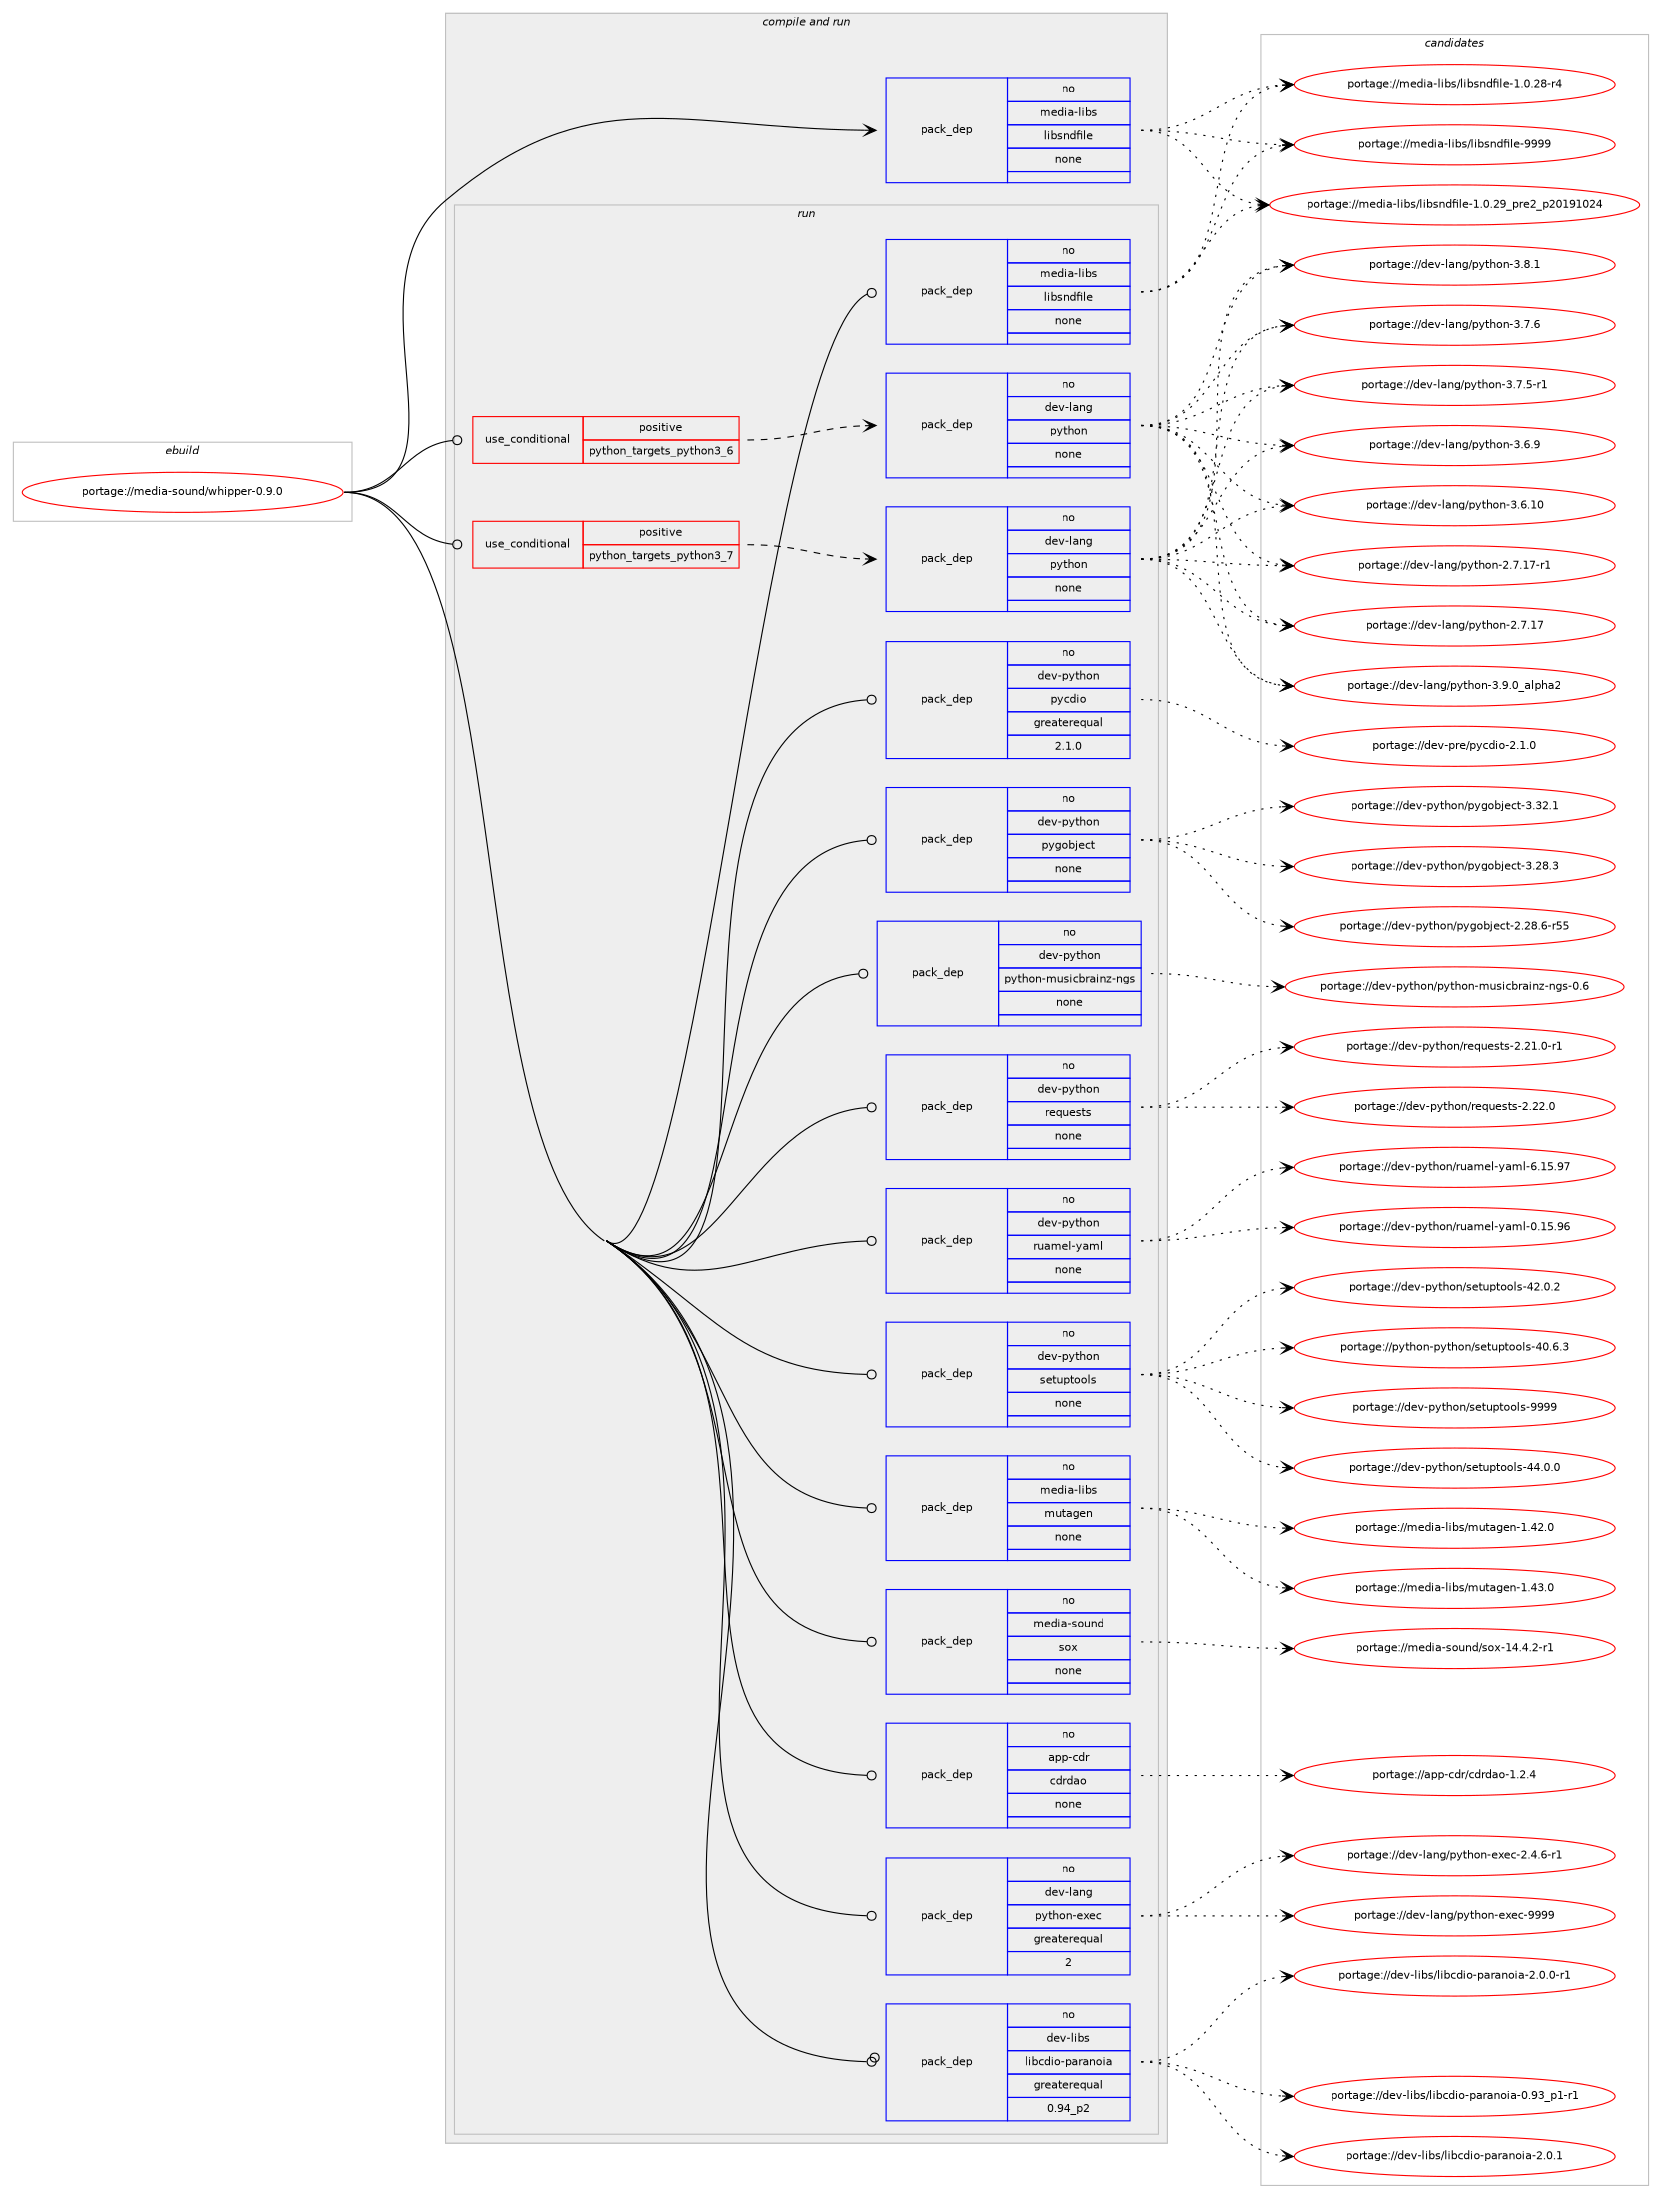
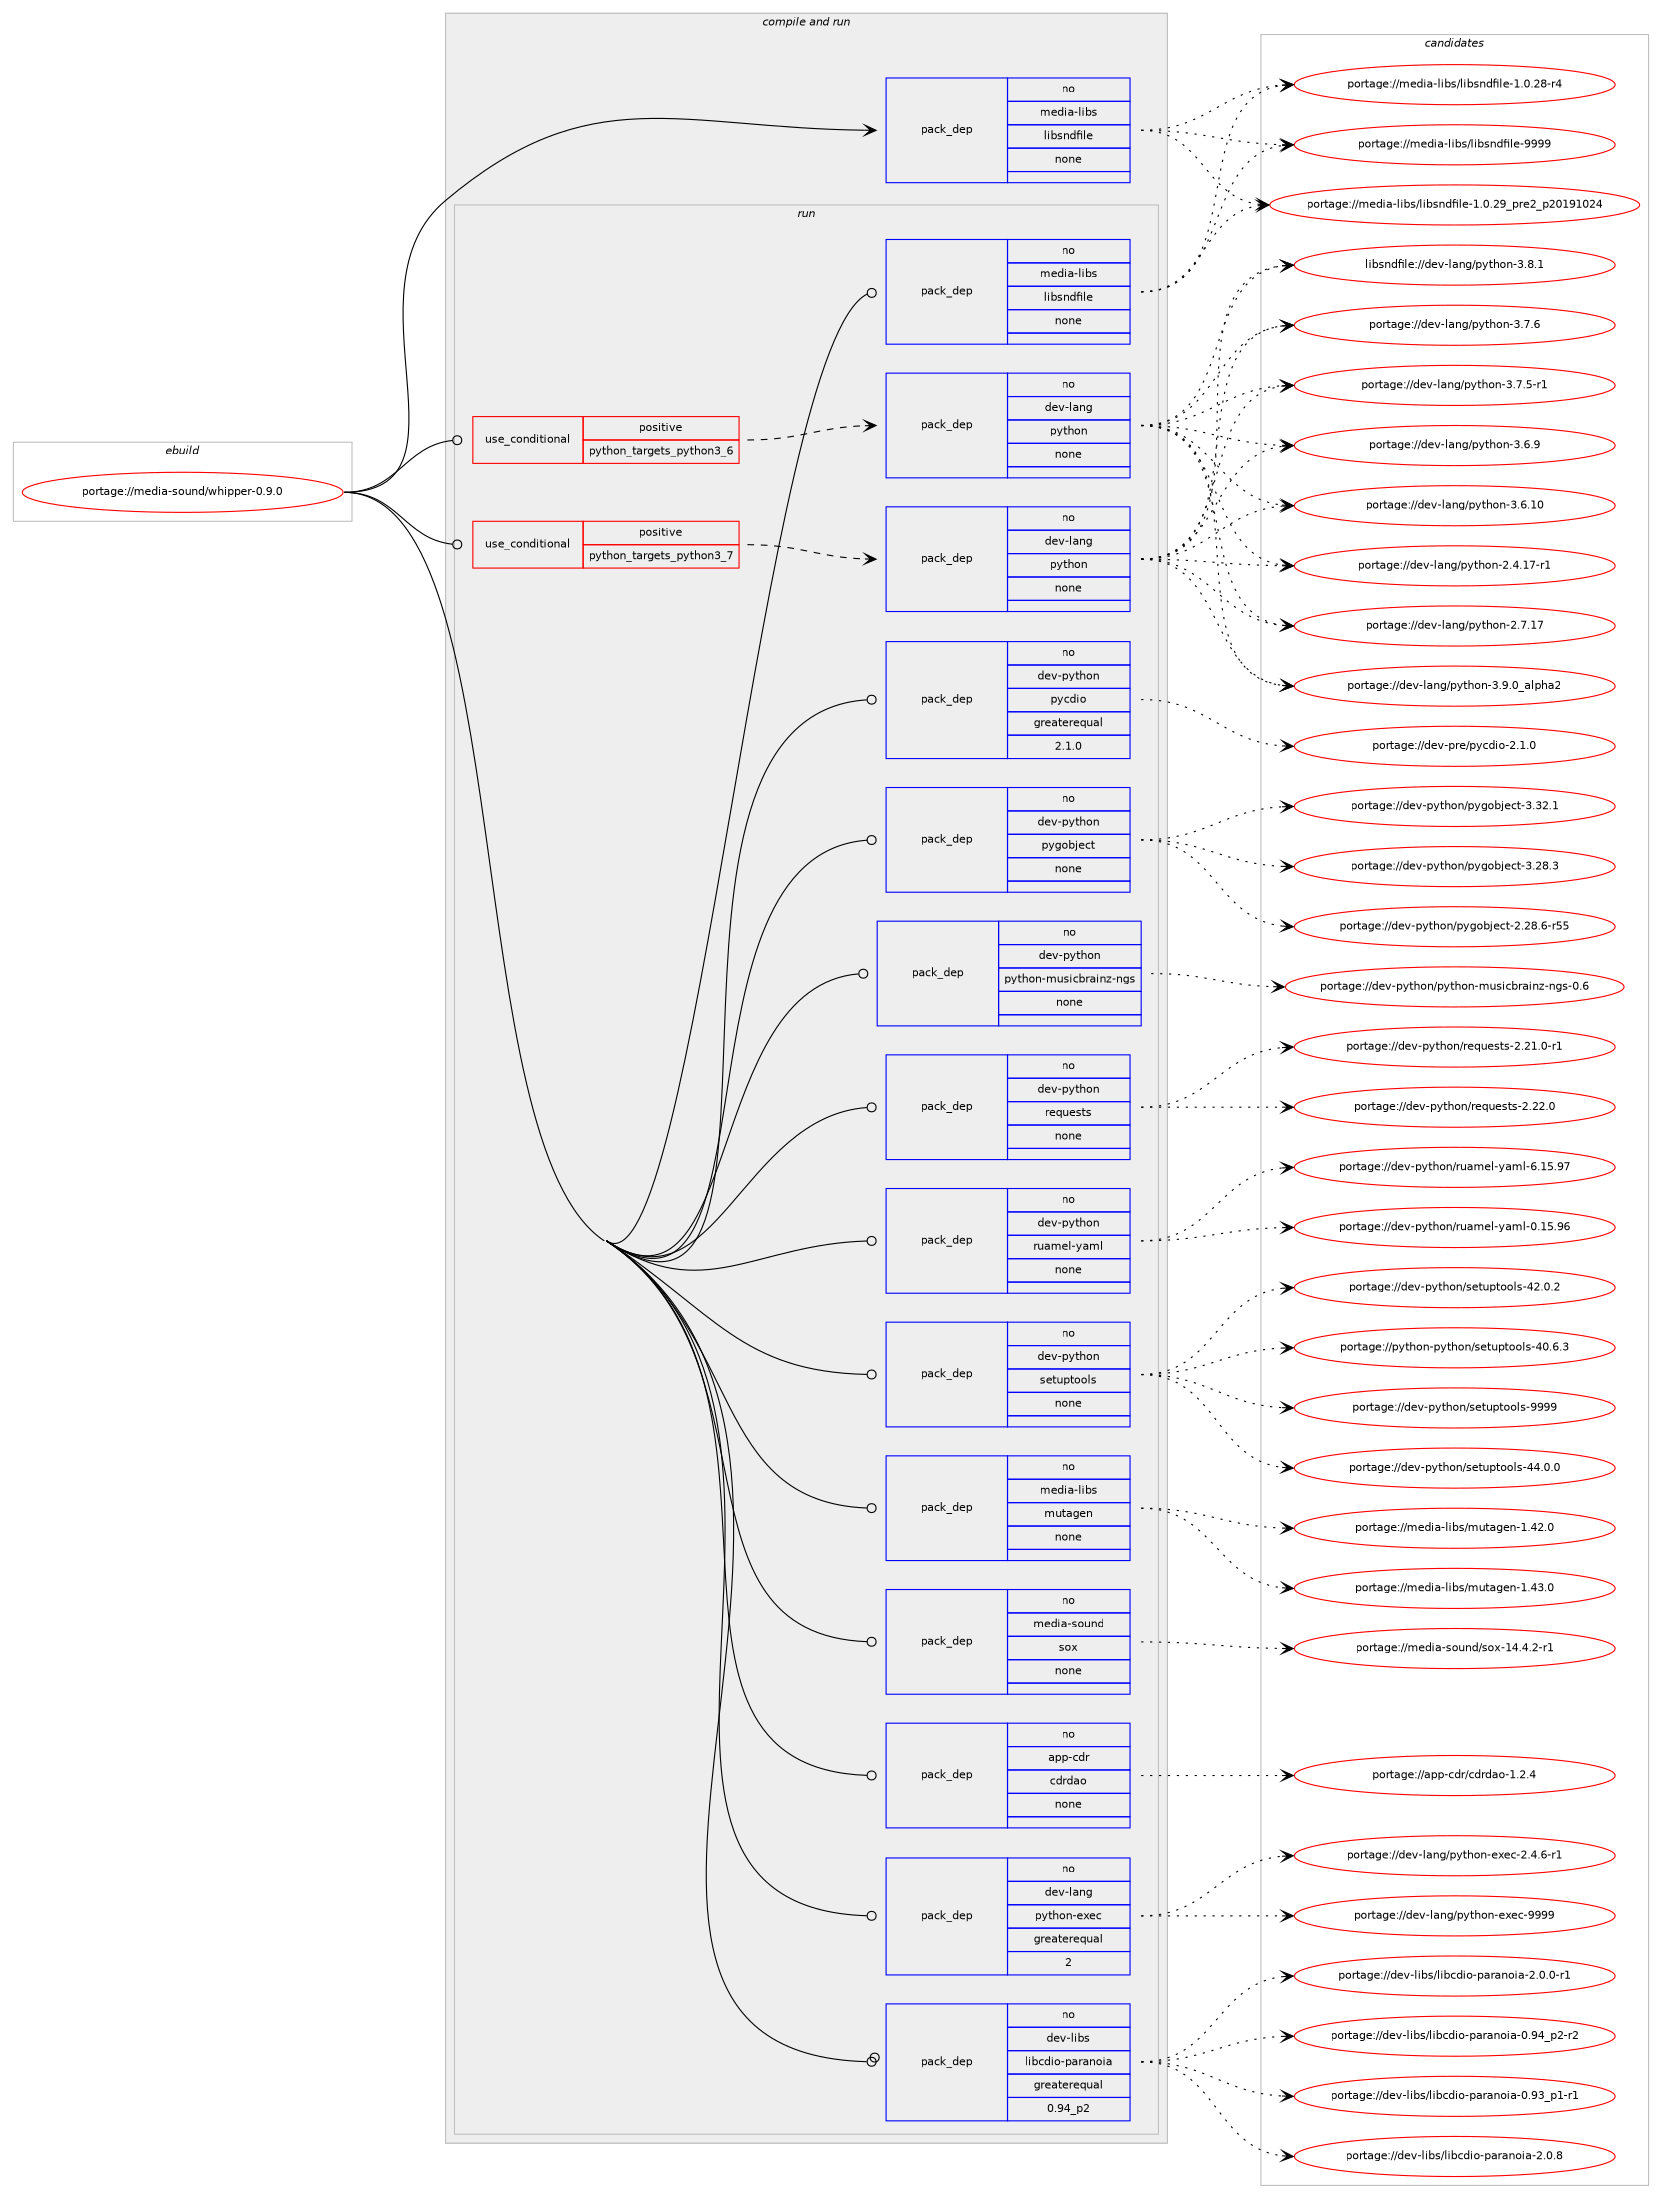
node "portage://dev-lang/python-3.8.1": label "portage://dev-lang/python-3.8.1" -> "libsndfile://dev-lang/python-3.8.1"
node "portage://dev-lang/python-2.7.17-r1": label "portage://dev-lang/python-2.7.17-r1" -> "portage://dev-lang/python-2.4.17-r1"
node "portage://dev-libs/libcdio-paranoia-0.94_p2-r2": added
node "portage://dev-libs/libcdio-paranoia-2.0.1": label "portage://dev-libs/libcdio-paranoia-2.0.1" -> "portage://dev-libs/libcdio-paranoia-2.0.8"
